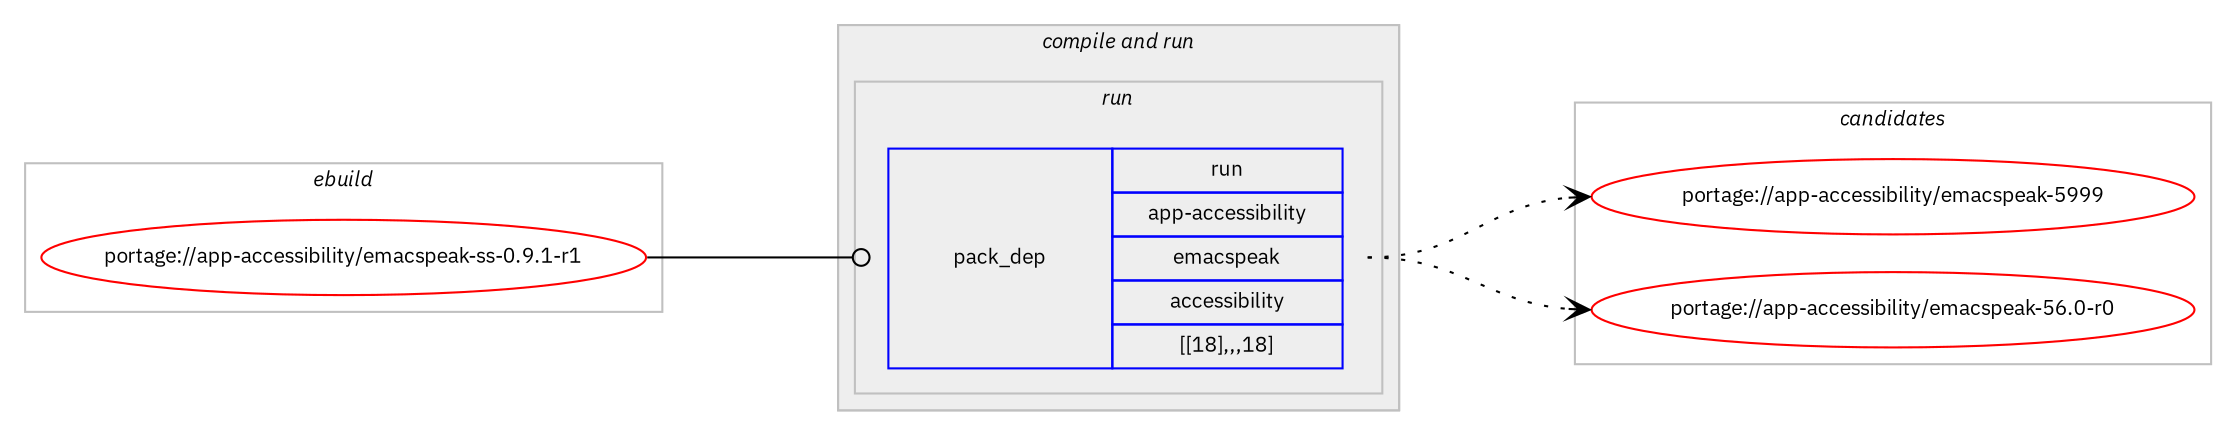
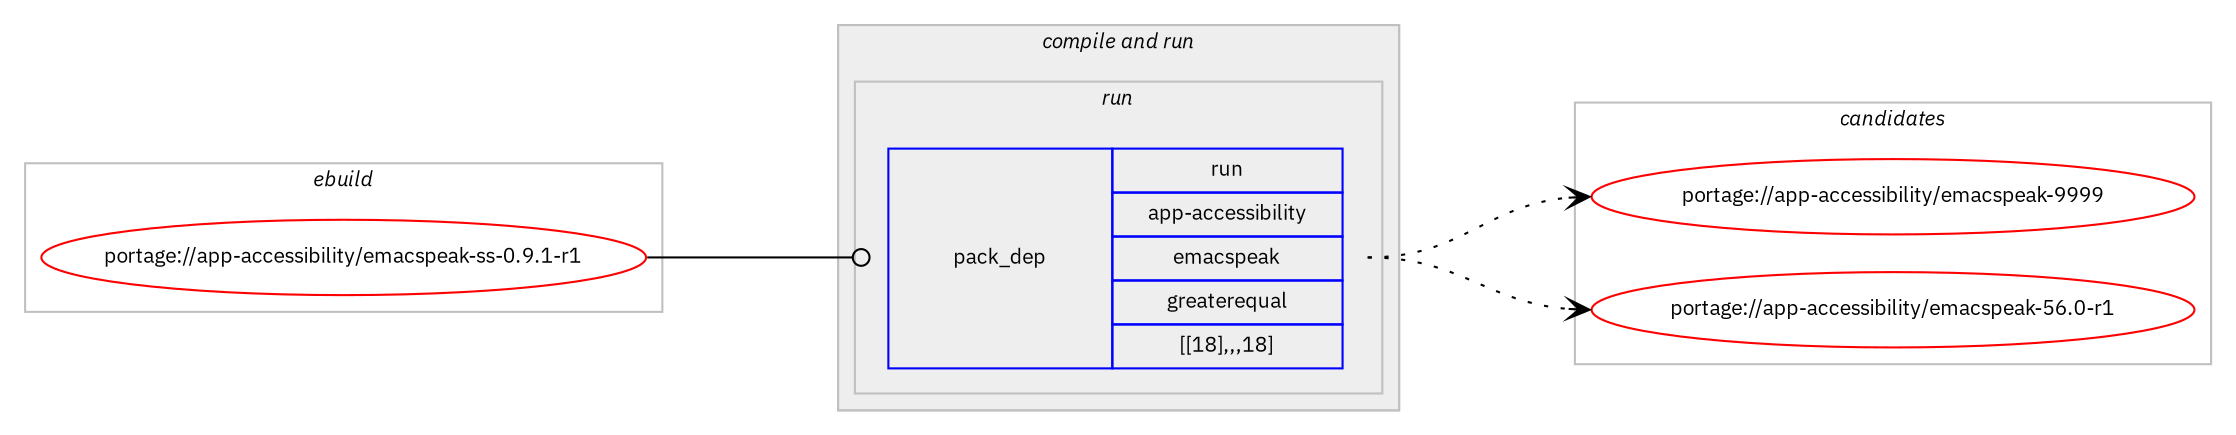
node "portage://app-accessibility/emacspeak-5999": label "portage://app-accessibility/emacspeak-5999" -> "portage://app-accessibility/emacspeak-9999"
node "pack_dep": text "accessibility" -> "greaterequal"
node "portage://app-accessibility/emacspeak-56.0-r0": label "portage://app-accessibility/emacspeak-56.0-r0" -> "portage://app-accessibility/emacspeak-56.0-r1"
